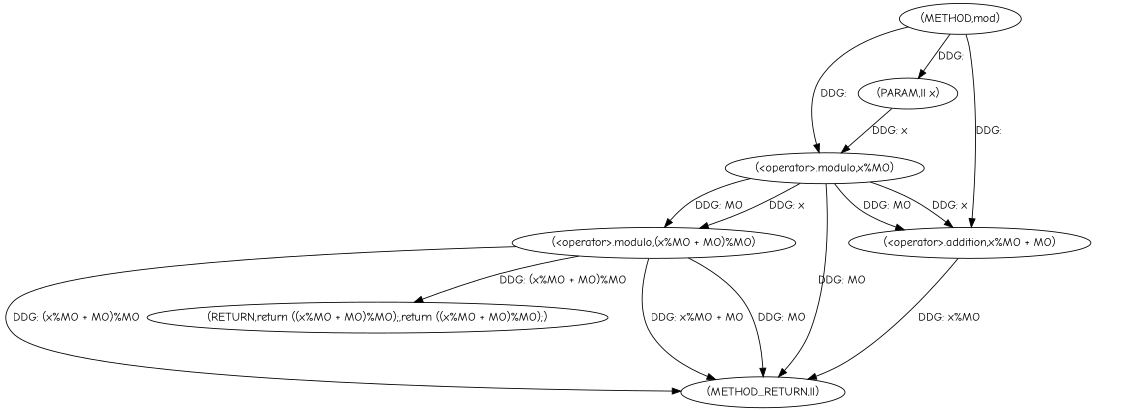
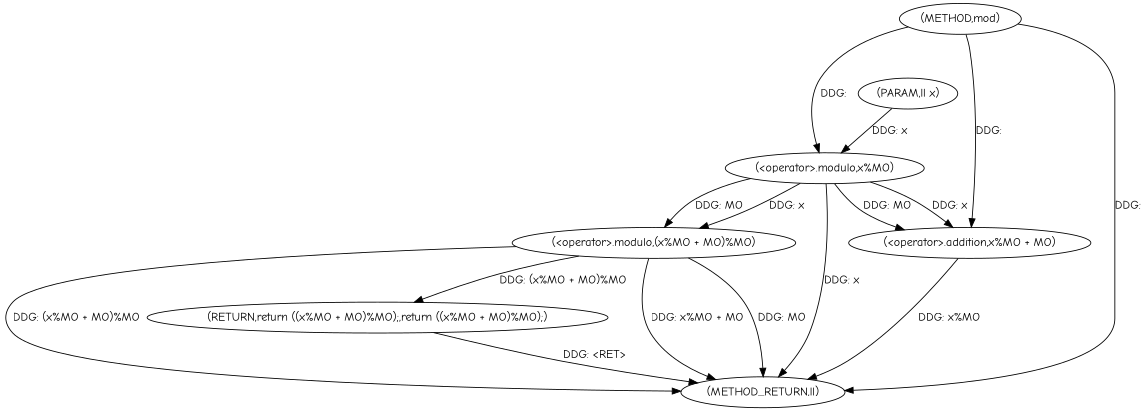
edge "(METHOD,mod)" -> "(PARAM,ll x)": now "(METHOD,mod)" -> "(METHOD_RETURN,ll)"
edge "(<operator>.modulo,x%MO)" -> "(METHOD_RETURN,ll)": label "DDG: MO" -> "DDG: x"
edge "(RETURN,return ((x%MO + MO)%MO);,return ((x%MO + MO)%MO);)" -> "(METHOD_RETURN,ll)": added, label "DDG: <RET>"
